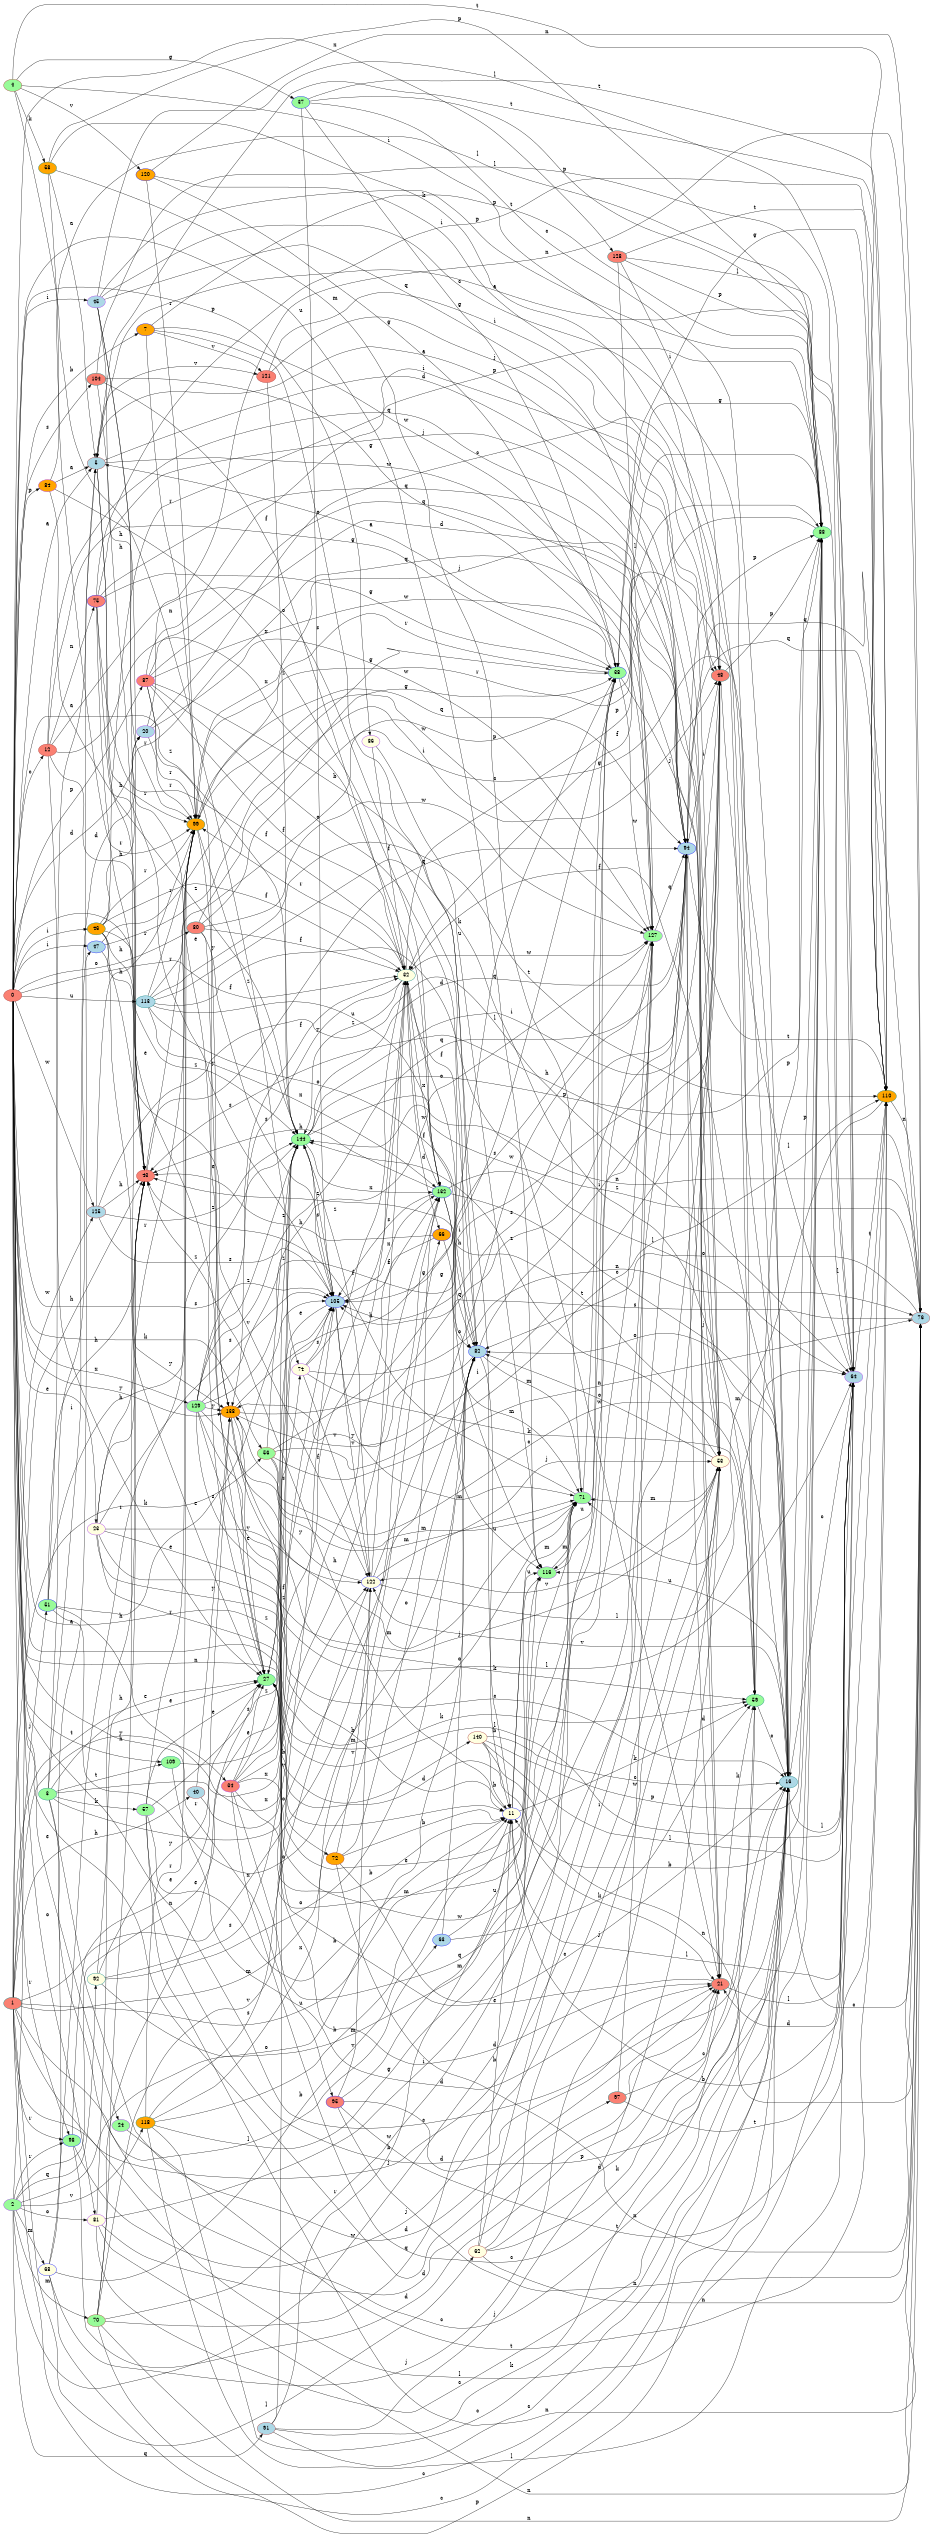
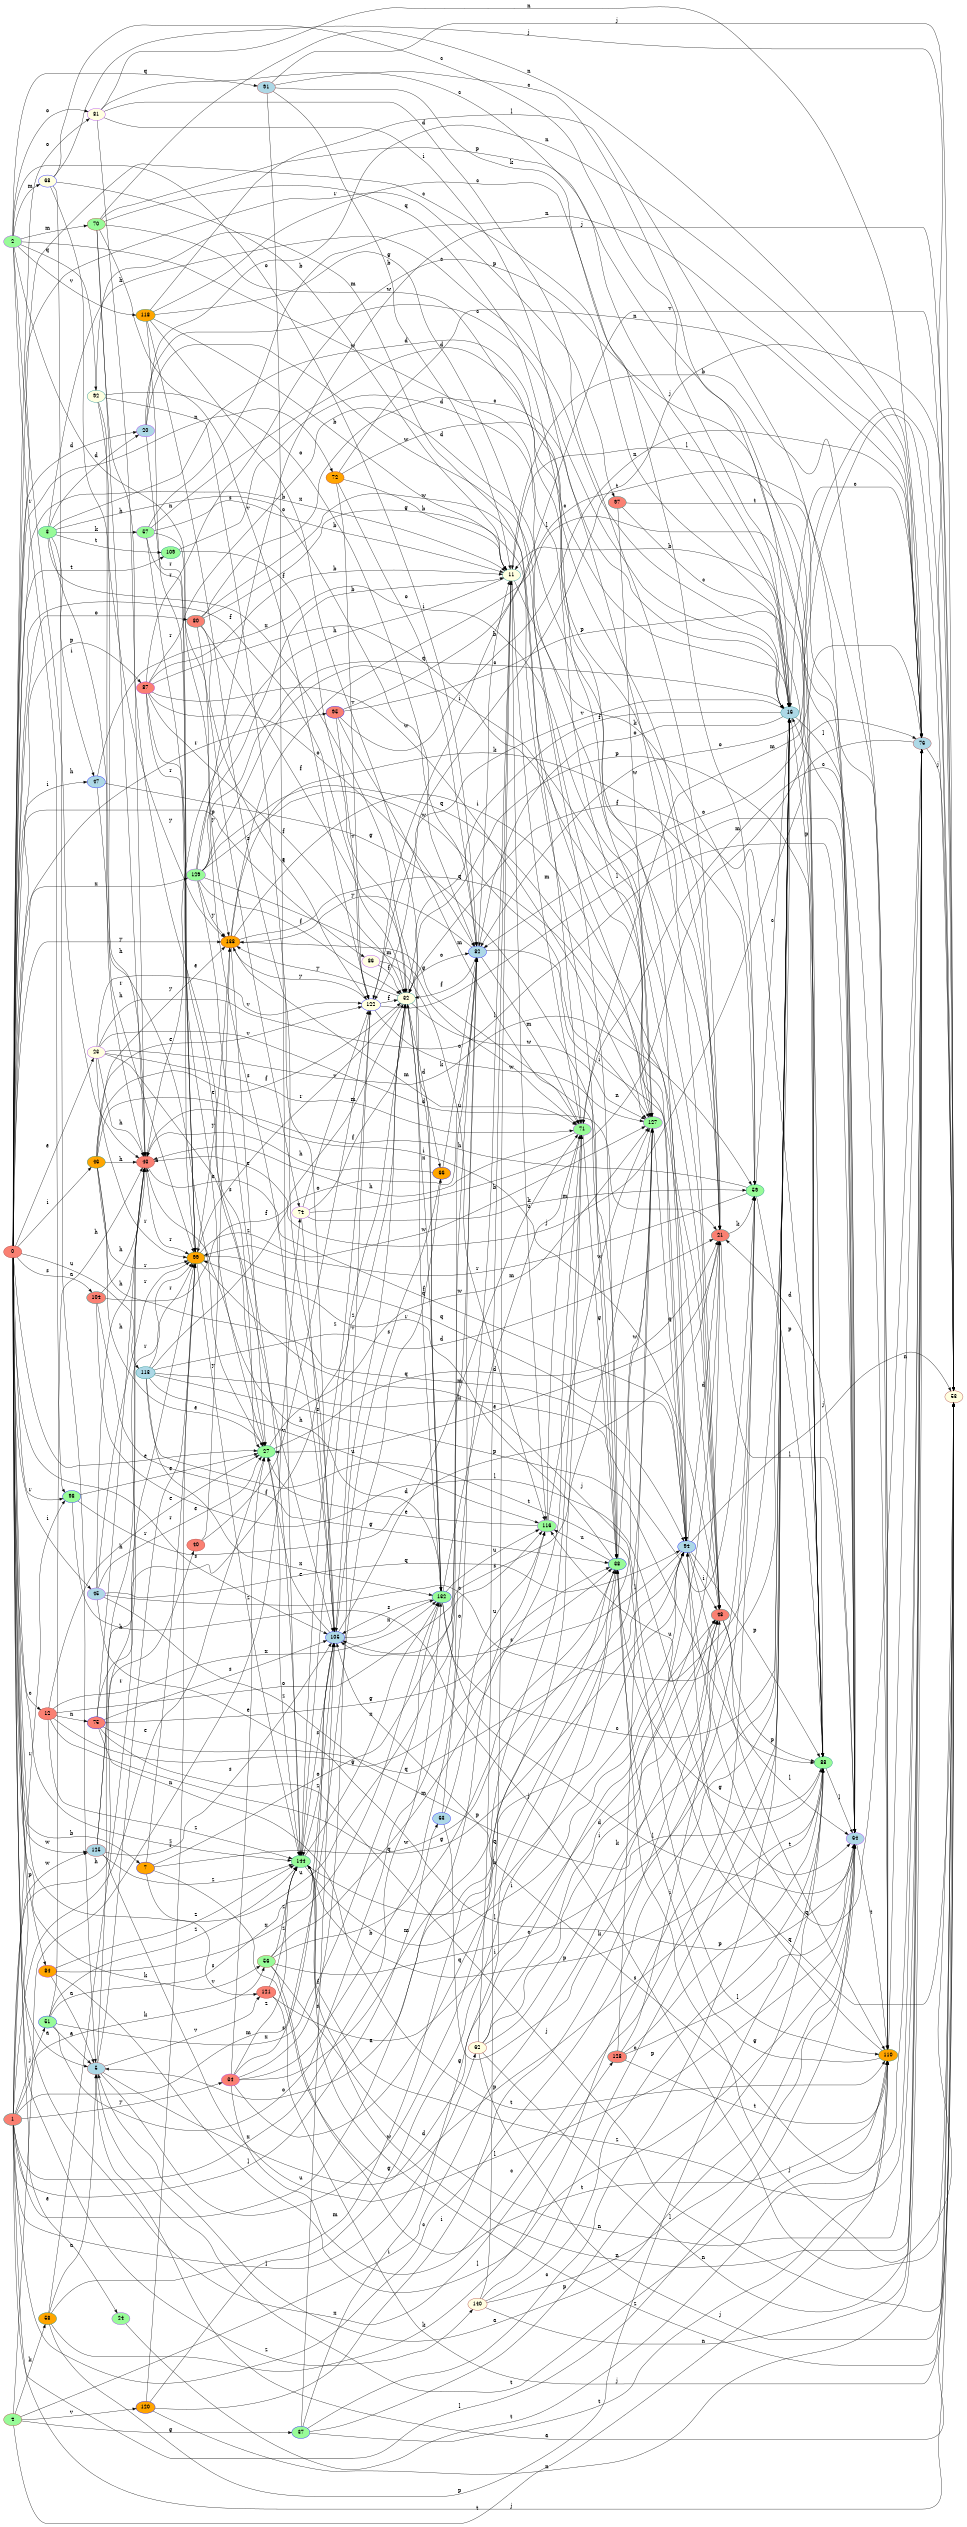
edge "76" -> "53": added, label "j"
edge "76" -> "43": label "h" -> "j"
edge "80" -> "105": now "80" -> "122"
node "40": fillcolor lightblue -> salmon
node "11": color blue -> teal
